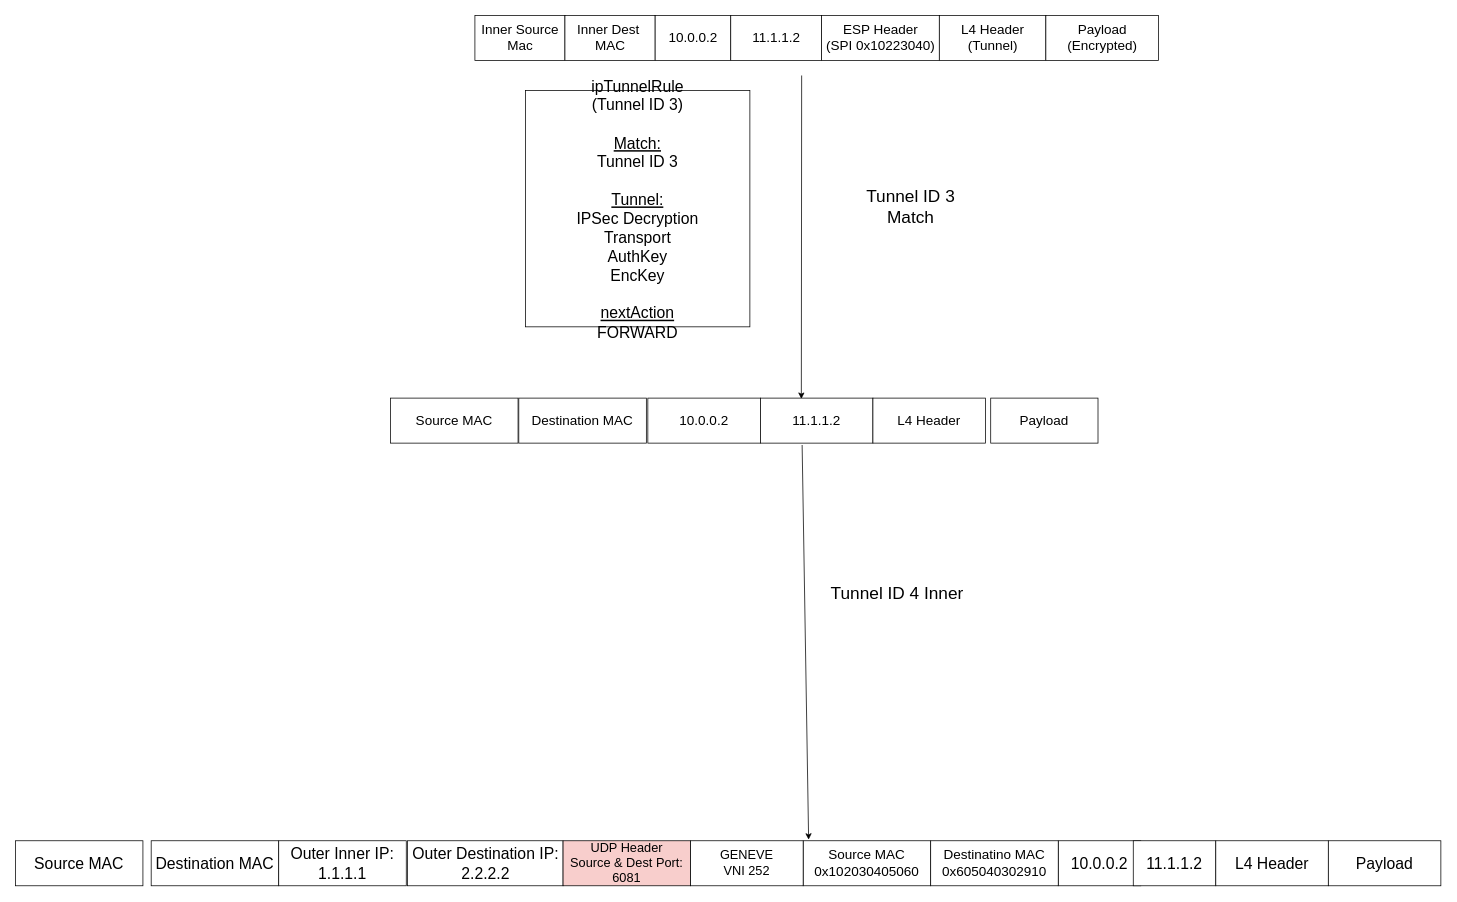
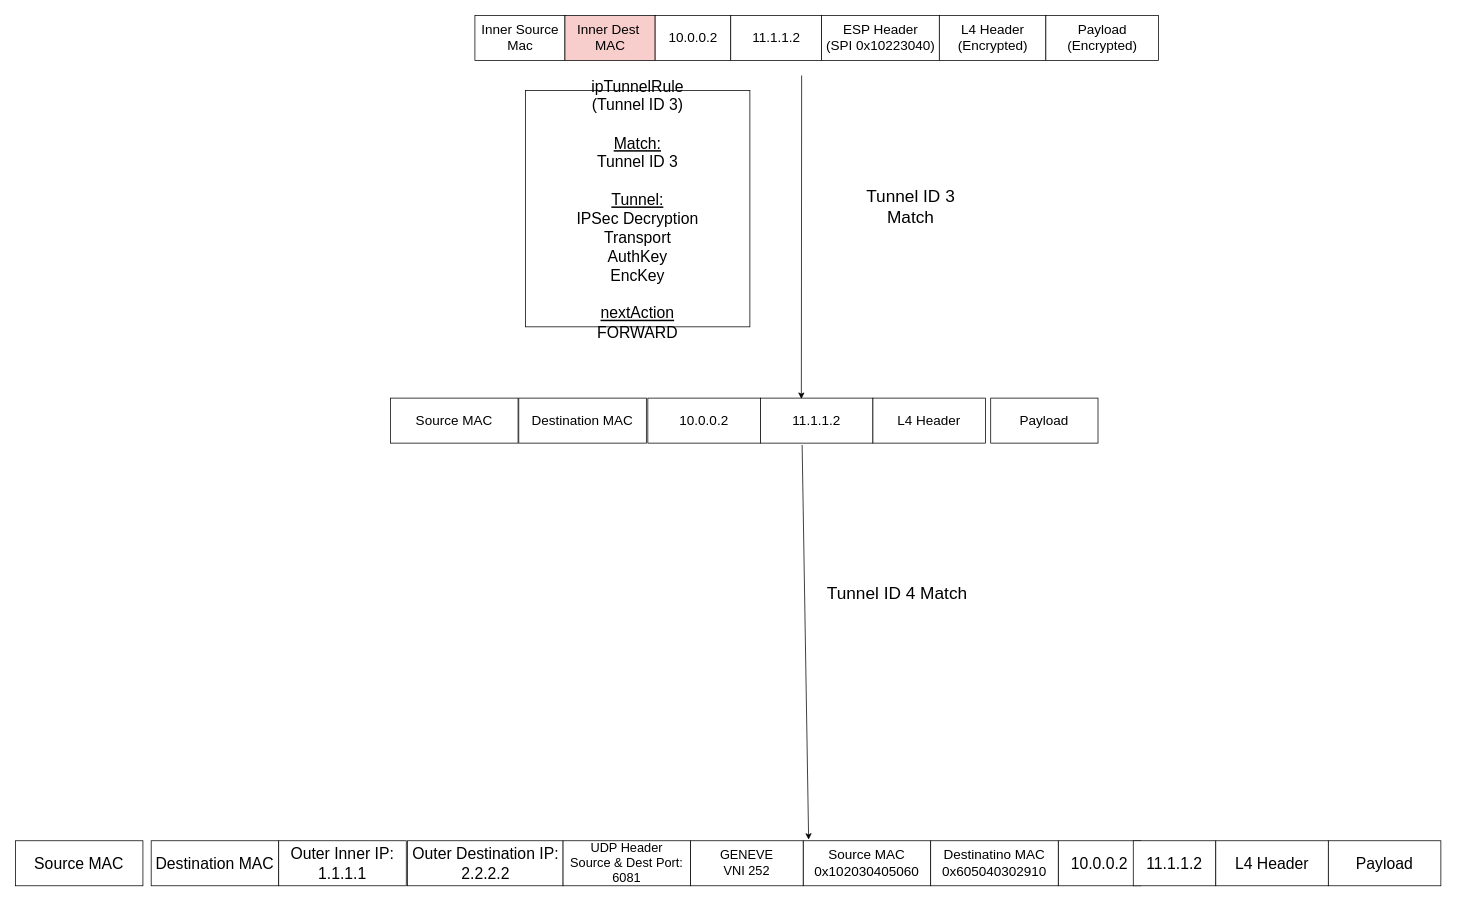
node "Inner Dest MAC": fillcolor #ffffff -> #f8cecc
node "L4 Header(Tunnel)": label "L4 Header(Tunnel)" -> "L4 Header(Encrypted)"
node "Tunnel ID 4 Inner": label "Tunnel ID 4 Inner" -> "Tunnel ID 4 Match"
node "UDP HeaderSource & Dest Port:6081": fillcolor #f8cecc -> #ffffff
